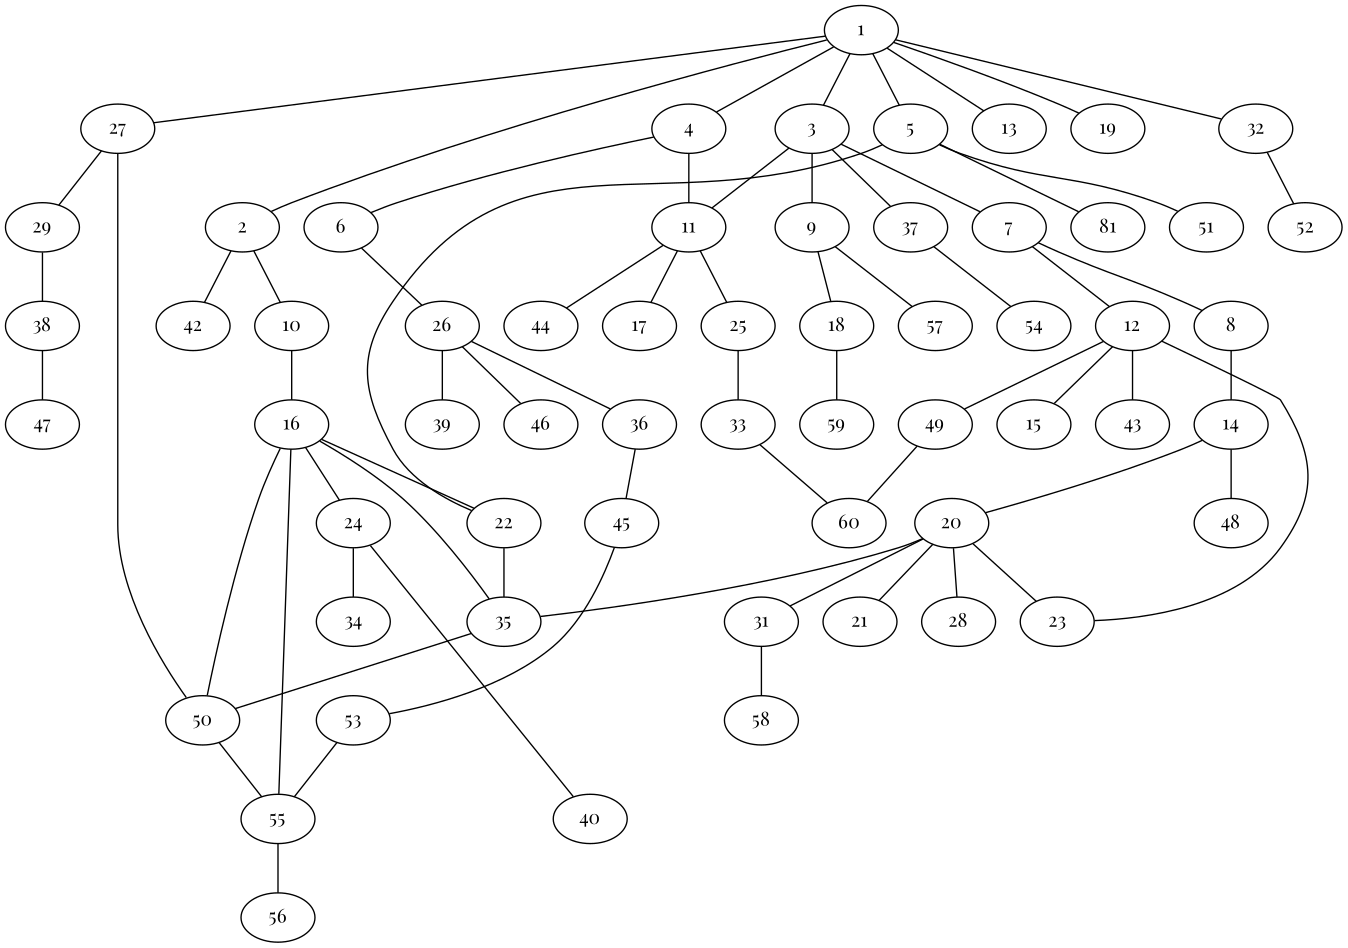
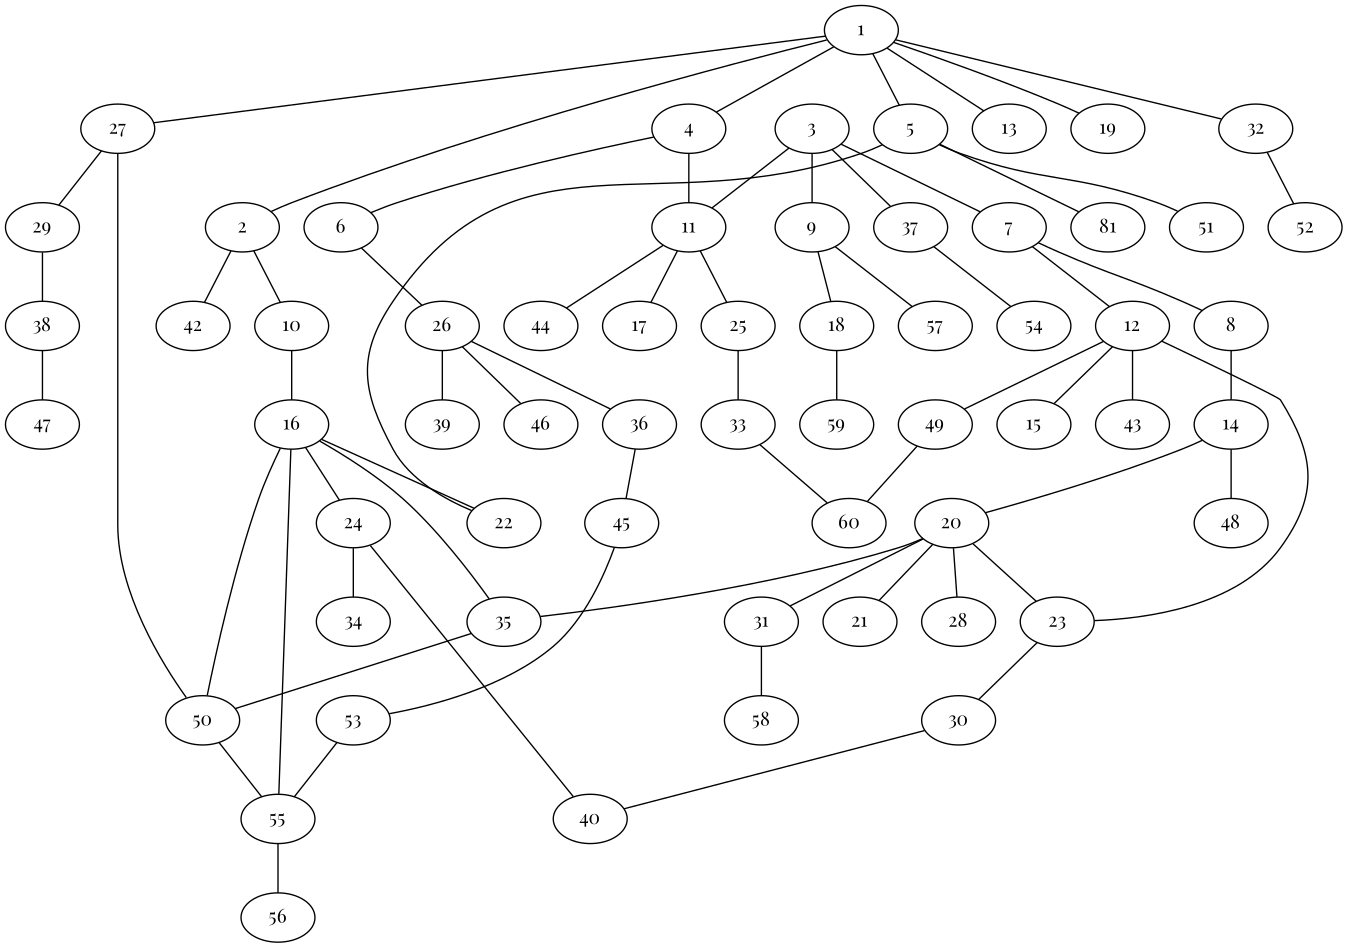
edge "1" -- "3": removed
edge "22" -- "35": removed
node "30": added
